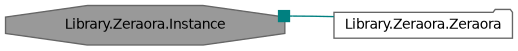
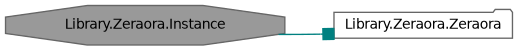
edge "Library.Zeraora.Zeraora" -> "Library.Zeraora.Instance": reversed
